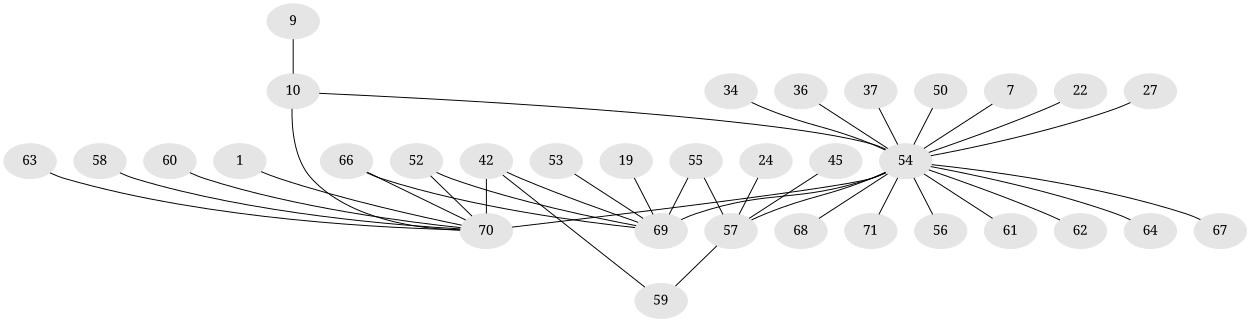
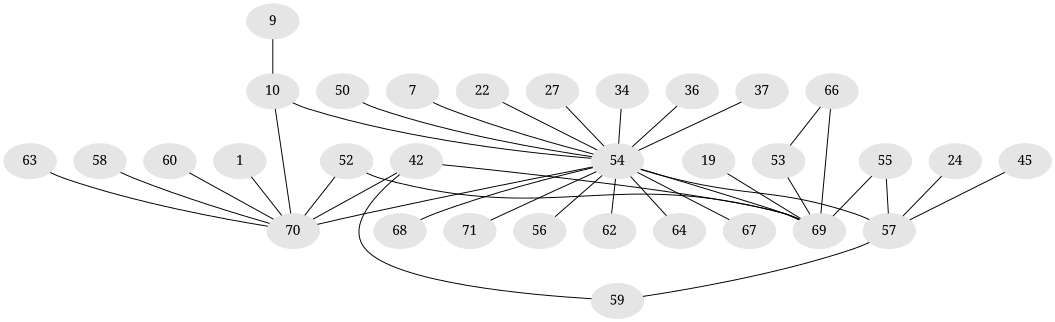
edge "66" -- "70": now "66" -- "53"
node "61": removed
